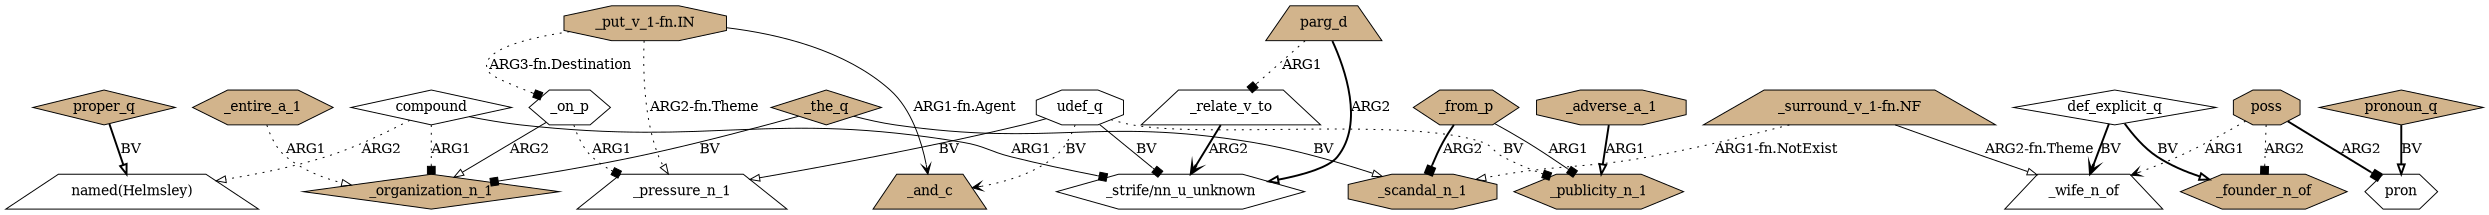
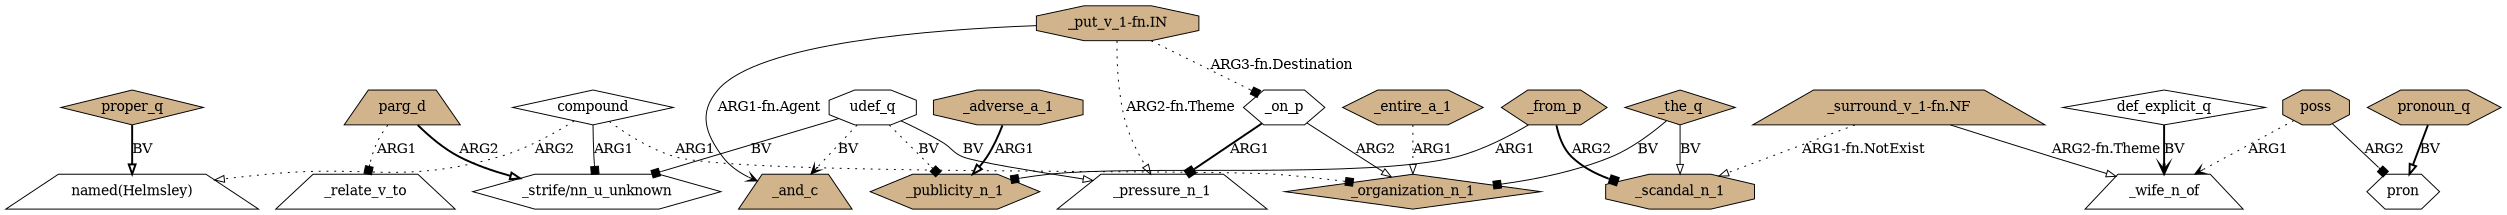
node "pronoun_q": shape diamond -> hexagon
edge "_relate_v_to" -> "_strife/nn_u_unknown": removed, label "ARG2"
edge "poss" -> "pron": style bold -> solid
edge "_on_p" -> "_pressure_n_1": style dotted -> bold
node "_founder_n_of": removed
